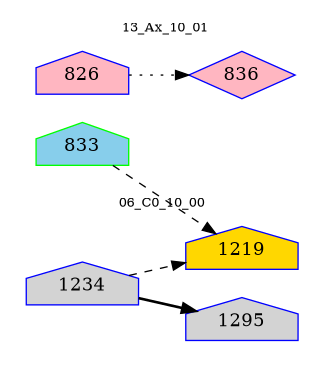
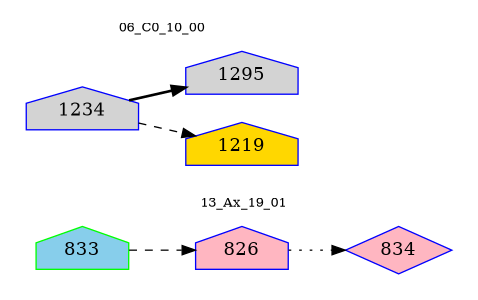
cluster "13_Ax_10_01": label "13_Ax_10_01" -> "13_Ax_19_01"
node "836": label "836" -> "834"
edge "833" -> "1219": now "833" -> "826"
